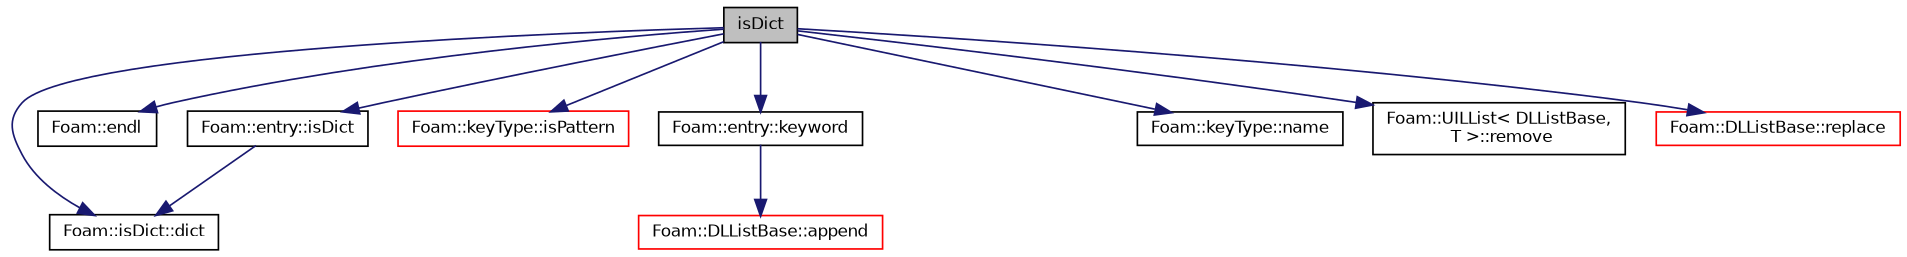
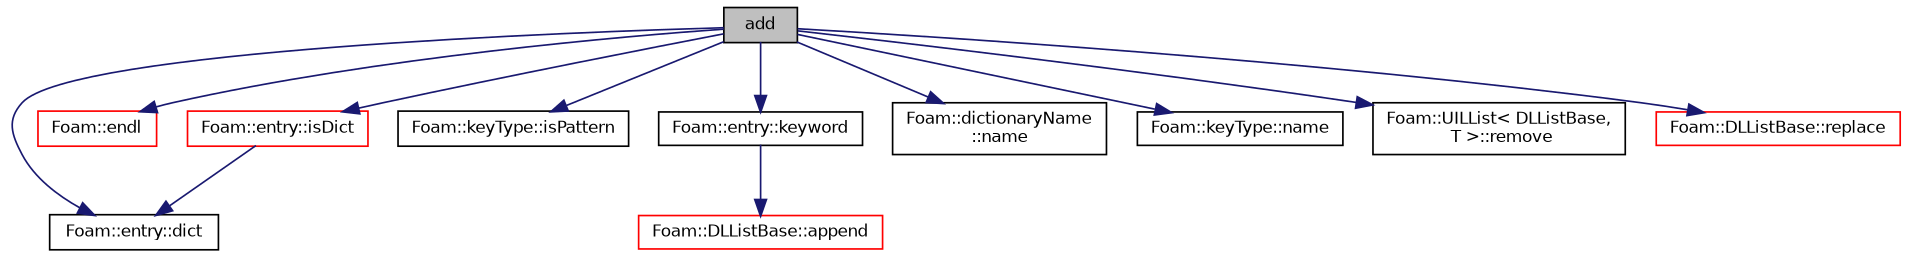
node "isDict": label "isDict" -> "add"
node "Foam::endl": color black -> red
node "Foam::entry::isDict": color black -> red
node "Foam::keyType::isPattern": color red -> black
node "Foam::dictionaryName ::name": added
node "Foam::isDict::dict": label "Foam::isDict::dict" -> "Foam::entry::dict"
